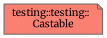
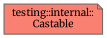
node "testing::testing:: Castable": label "testing::testing:: Castable" -> "testing::internal:: Castable"
